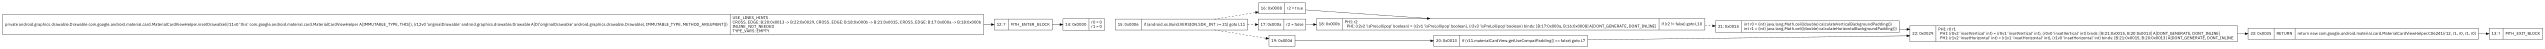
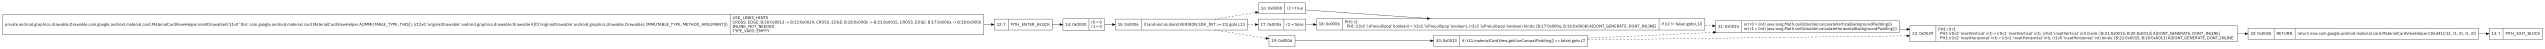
edge "14: 0x0000" -> "15: 0x0006": added
edge "20: 0x0013" -> "21: 0x0015": added
edge "20: 0x0013" -> "22: 0x0029": style solid -> dashed
